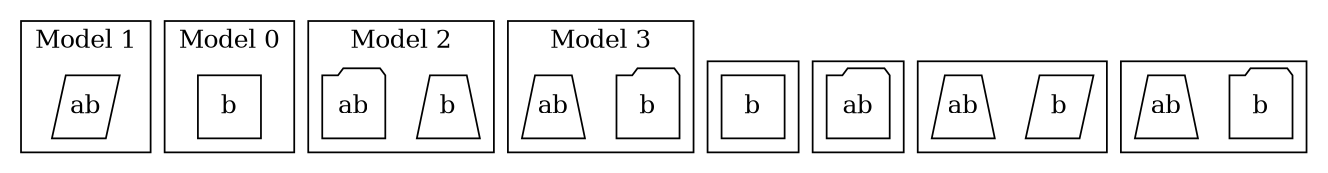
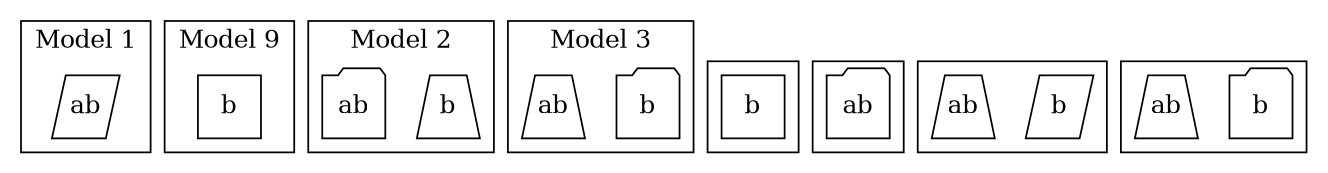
cluster "Model 0": label "Model 0" -> "Model 9"
